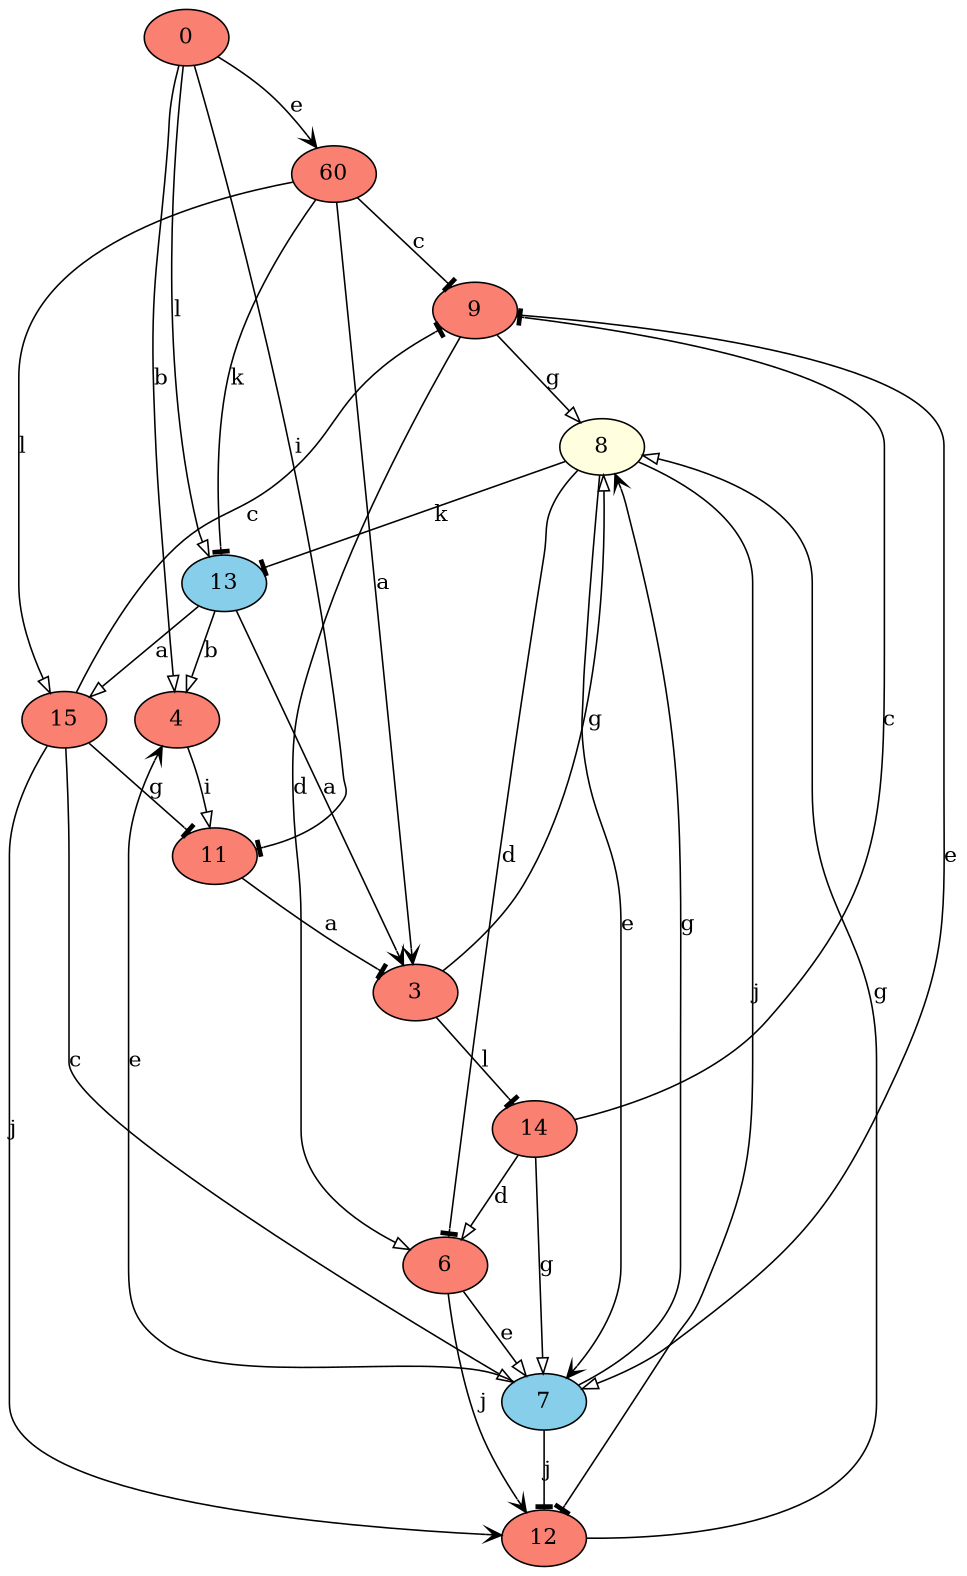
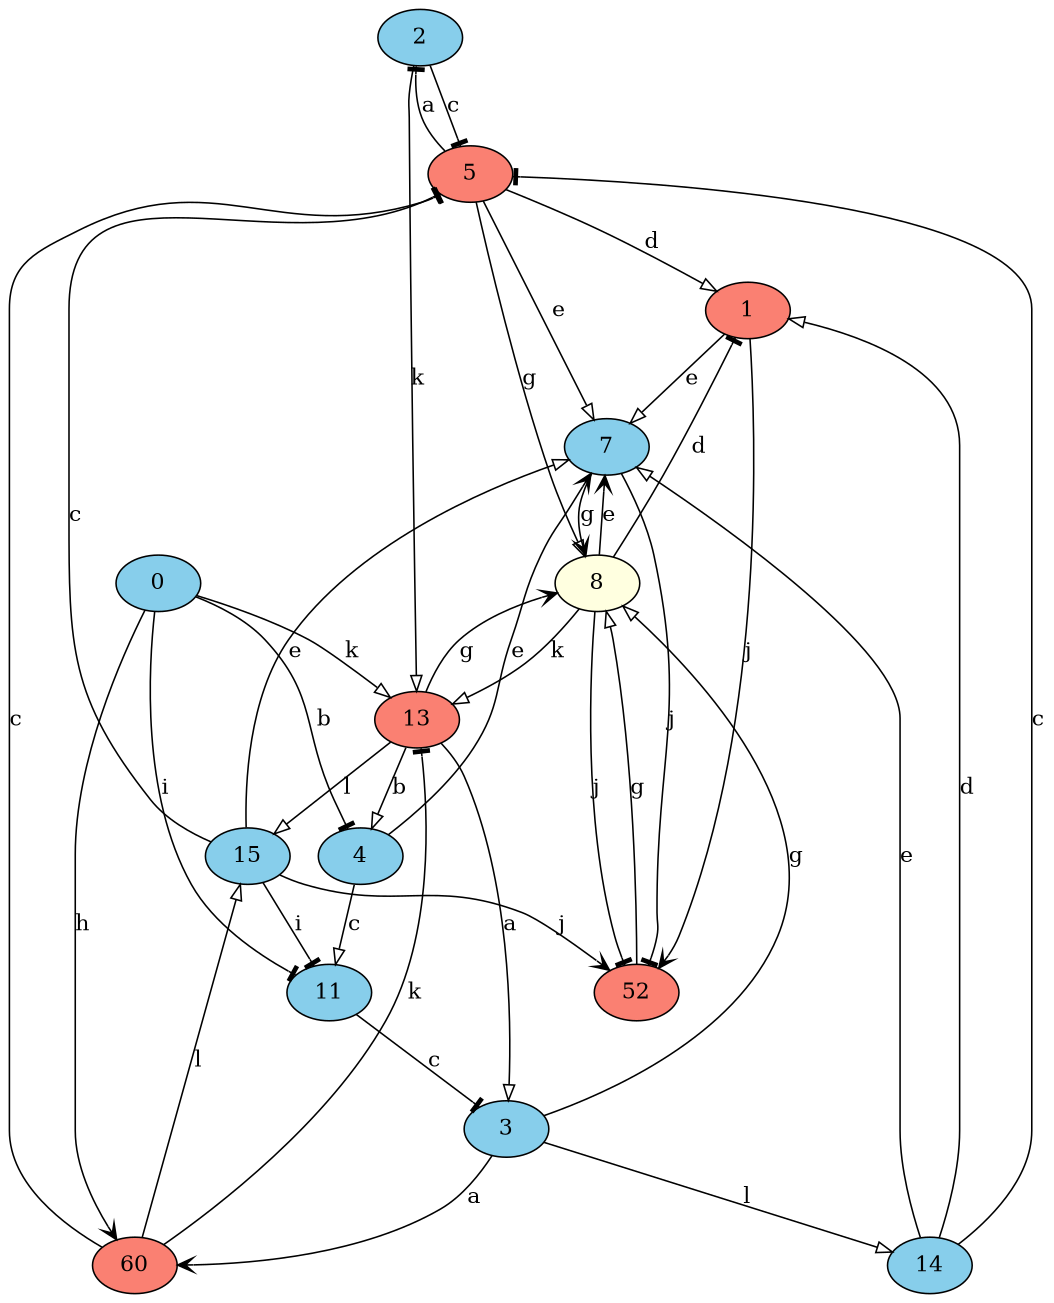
node "0": fillcolor salmon -> skyblue
node "2": added
edge "0" -> "60": label "e" -> "h"
edge "0" -> "13": label "l" -> "k"
node "9": label "9" -> "5"
edge "0" -> "4": arrowhead onormal -> tee
edge "8" -> "13": arrowhead tee -> onormal
edge "60" -> "3": reversed
node "13": fillcolor skyblue -> salmon
edge "13" -> "8": added, label "g"
edge "13" -> "15": label "a" -> "l"
node "15": fillcolor salmon -> skyblue
node "4": fillcolor salmon -> skyblue
edge "13" -> "3": arrowhead vee -> onormal
edge "15" -> "11": label "g" -> "i"
edge "4" -> "11": label "i" -> "c"
node "11": fillcolor salmon -> skyblue
edge "11" -> "3": label "a" -> "c"
node "3": fillcolor salmon -> skyblue
edge "3" -> "14": arrowhead tee -> onormal
edge "15" -> "7": label "c" -> "e"
node "14": fillcolor salmon -> skyblue
edge "7" -> "4": reversed
node "6": label "6" -> "1"
edge "14" -> "7": label "g" -> "e"
node "12": label "12" -> "52"
